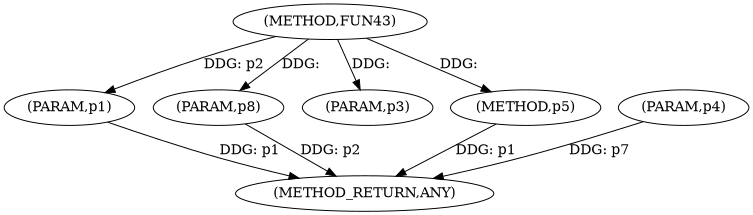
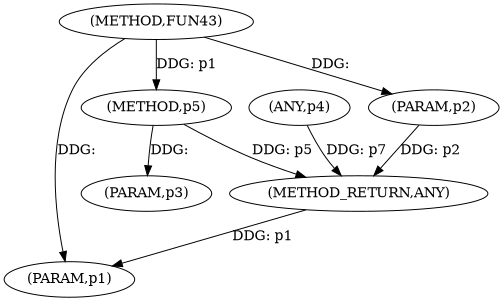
edge "(METHOD,FUN43)" -> "(PARAM,p3)": now "(METHOD,p5)" -> "(PARAM,p3)"
edge "(METHOD,FUN43)" -> "(PARAM,p1)": label "DDG: p2" -> "DDG: "
edge "(METHOD,FUN43)" -> "(METHOD,p5)": label "DDG: " -> "DDG: p1"
node "(PARAM,p8)": label "(PARAM,p8)" -> "(PARAM,p2)"
node "(PARAM,p4)": label "(PARAM,p4)" -> "(ANY,p4)"
edge "(METHOD,p5)" -> "(METHOD_RETURN,ANY)": label "DDG: p1" -> "DDG: p5"
edge "(PARAM,p1)" -> "(METHOD_RETURN,ANY)": reversed
